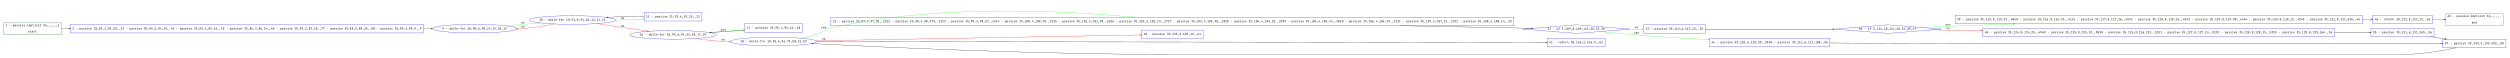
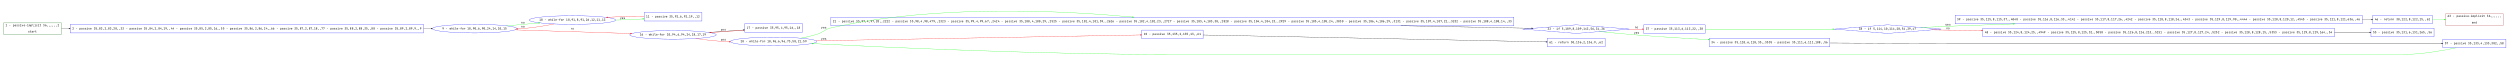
edge "11 - passive 35,92,6,92,19,,12" -> "10 - while-for 10,91,8,91,26,12,11,13": color #000000 -> #ff0000
edge "10 - while-for 10,91,8,91,26,12,11,13" -> "11 - passive 35,92,6,92,19,,12": label "no" -> "yes"
edge "46 - return 30,122,8,122,15,,62" -> "63 - passive-implicit 36,,,,,, end": color #000000 -> #00ff00
edge "10 - while-for 10,91,8,91,26,12,11,13" -> "16 - while-for 10,94,6,94,24,18,17,19": now "9 - while-for 10,90,6,90,24,14,10,15" -> "16 - while-for 10,94,6,94,24,18,17,19"
edge "33 - if 5,109,8,109,143,56,34,36" -> "37 - passive 35,113,6,113,22,,38": color #00ff00 -> #ff0000
edge "37 - passive 35,113,6,113,22,,38" -> "38 - if 5,114,10,114,28,54,39,47": color #000000 -> #00ff00
edge "16 - while-for 10,94,6,94,24,18,17,19" -> "17 - passive 35,95,4,95,16,,18": color #00ff00 -> #000000
edge "17 - passive 35,95,4,95,16,,18" -> "16 - while-for 10,94,6,94,24,18,17,19": color #000000 -> #ff0000
edge "55 - passive 35,131,6,131,265,,56" -> "57 - passive 35,133,4,133,382,,58": removed
edge "20 - while-for 10,96,6,96,73,58,21,59" -> "60 - passive 35,135,2,135,13,,61": label "no" -> "yes"
edge "16 - while-for 10,94,6,94,24,18,17,19" -> "20 - while-for 10,96,6,96,73,58,21,59": label "no" -> "yes"
edge "20 - while-for 10,96,6,96,73,58,21,59" -> "61 - return 30,136,2,136,9,,62": now "60 - passive 35,135,2,135,13,,61" -> "61 - return 30,136,2,136,9,,62"
edge "57 - passive 35,133,4,133,382,,58" -> "20 - while-for 10,96,6,96,73,58,21,59": color #000000 -> #00ff00
